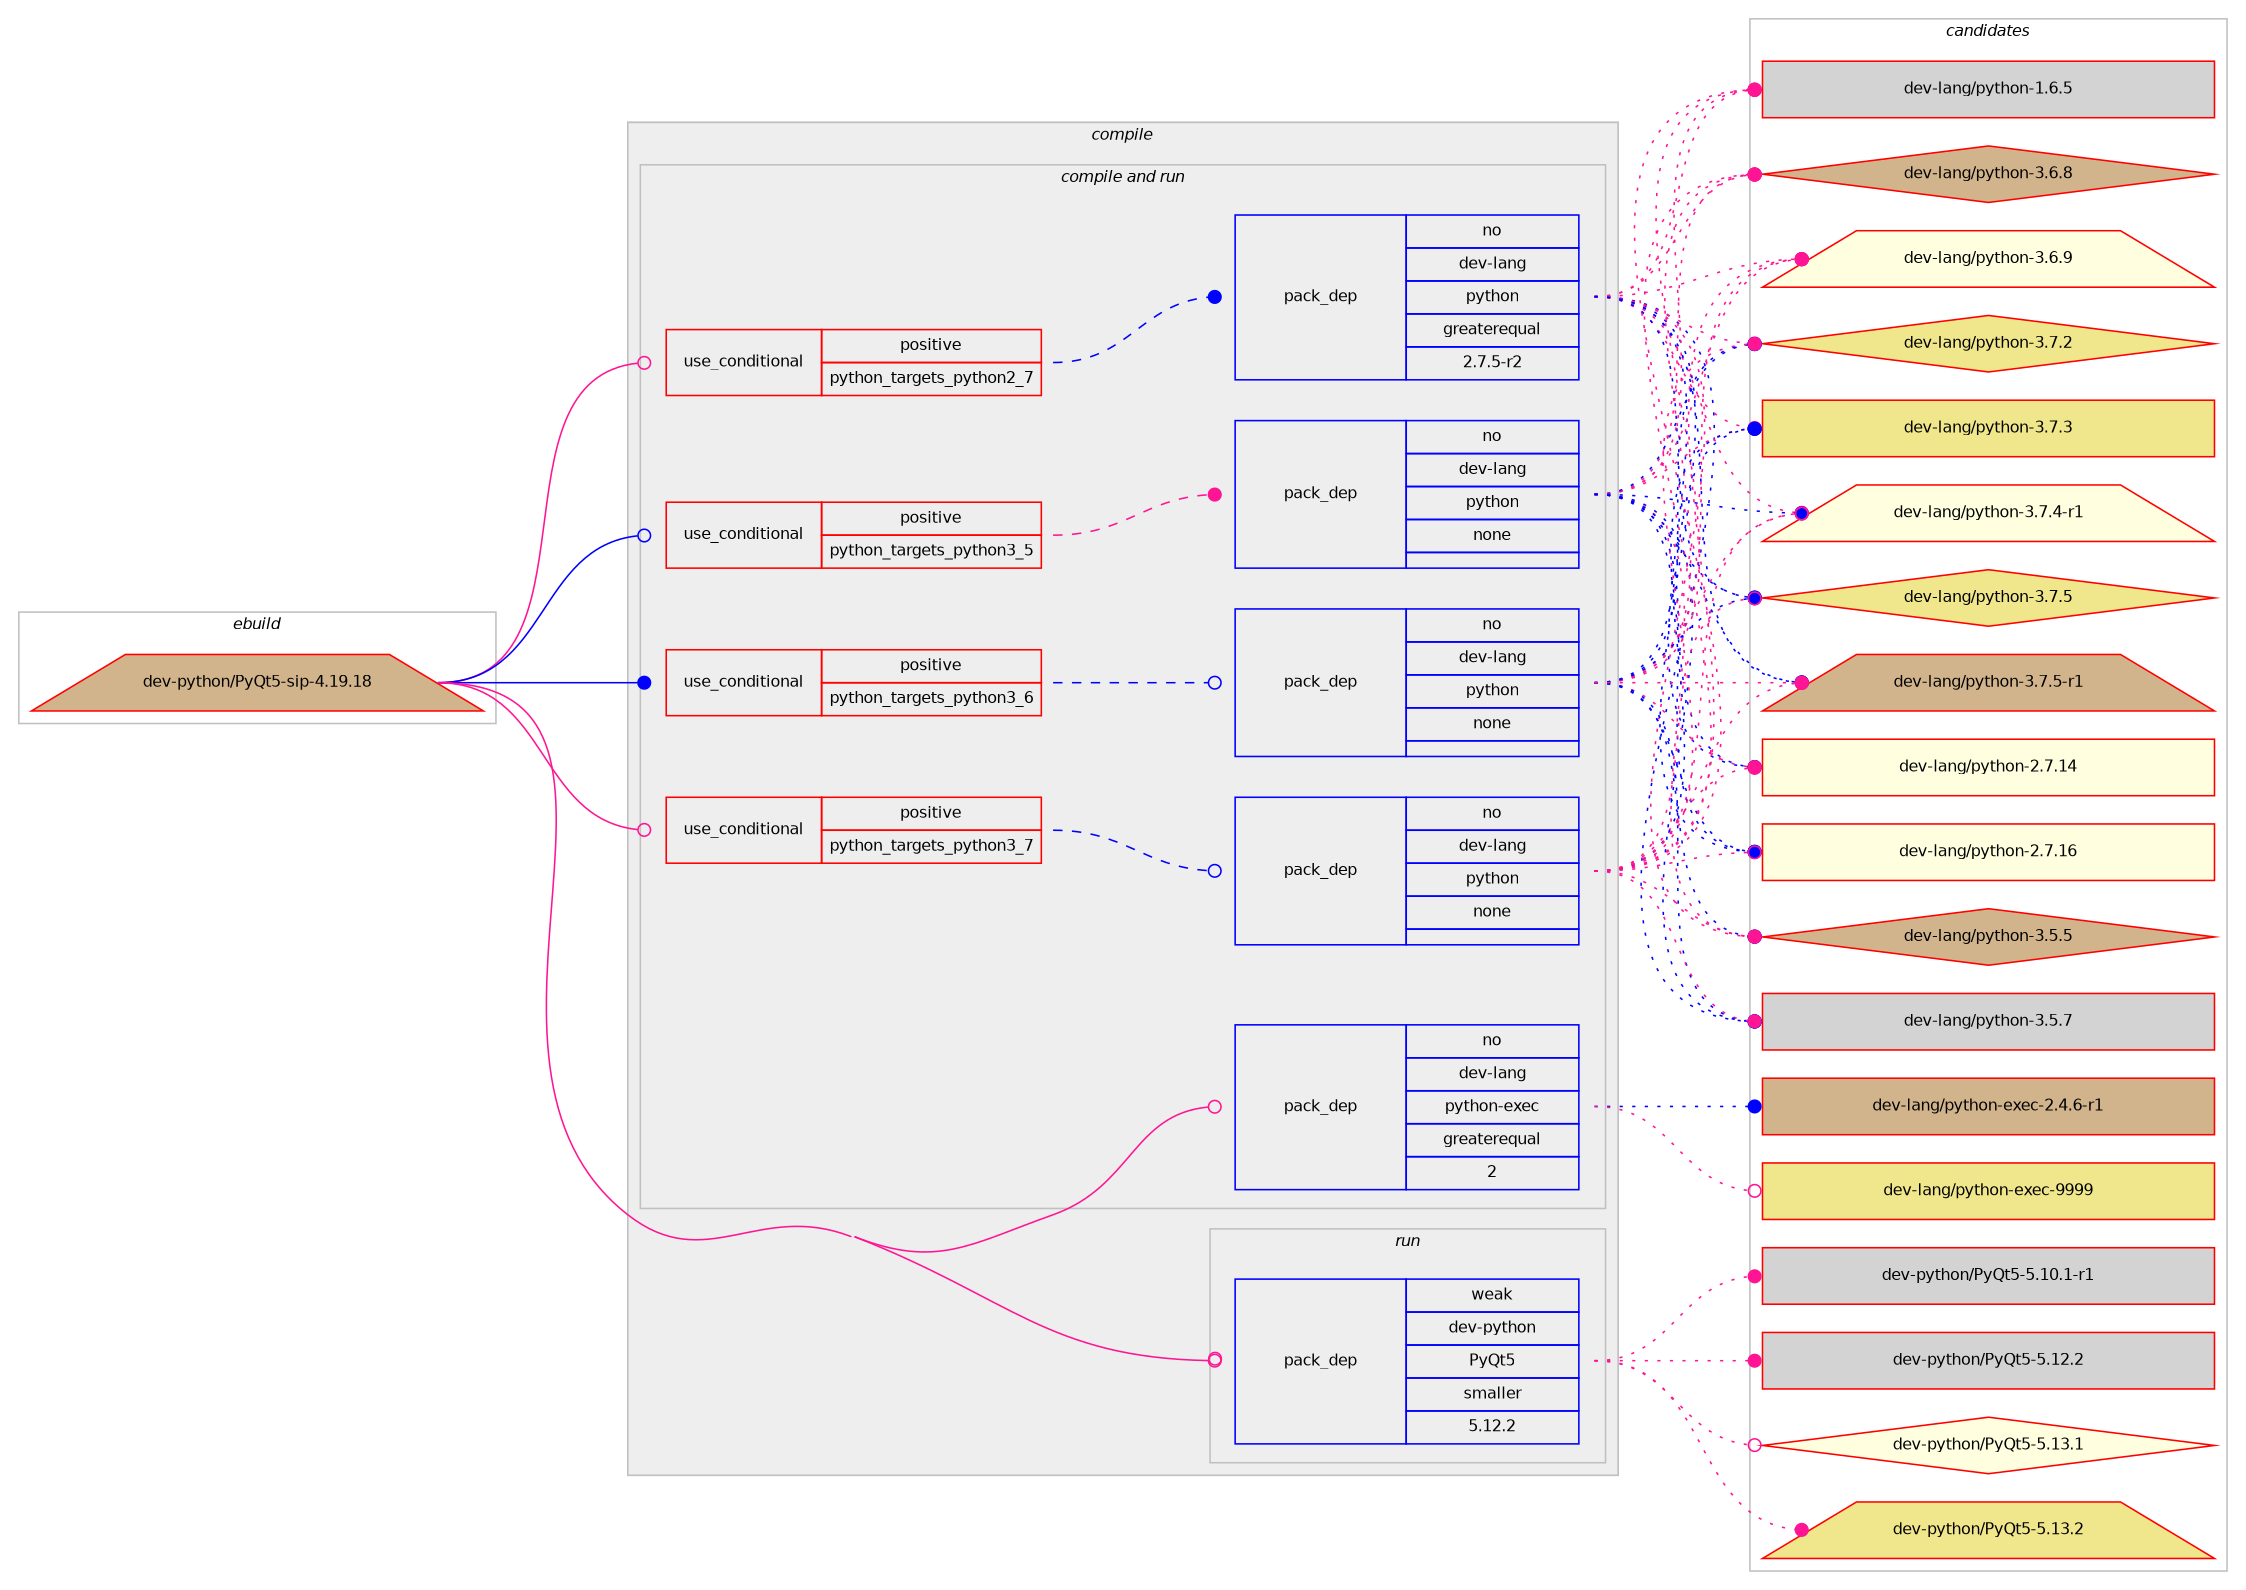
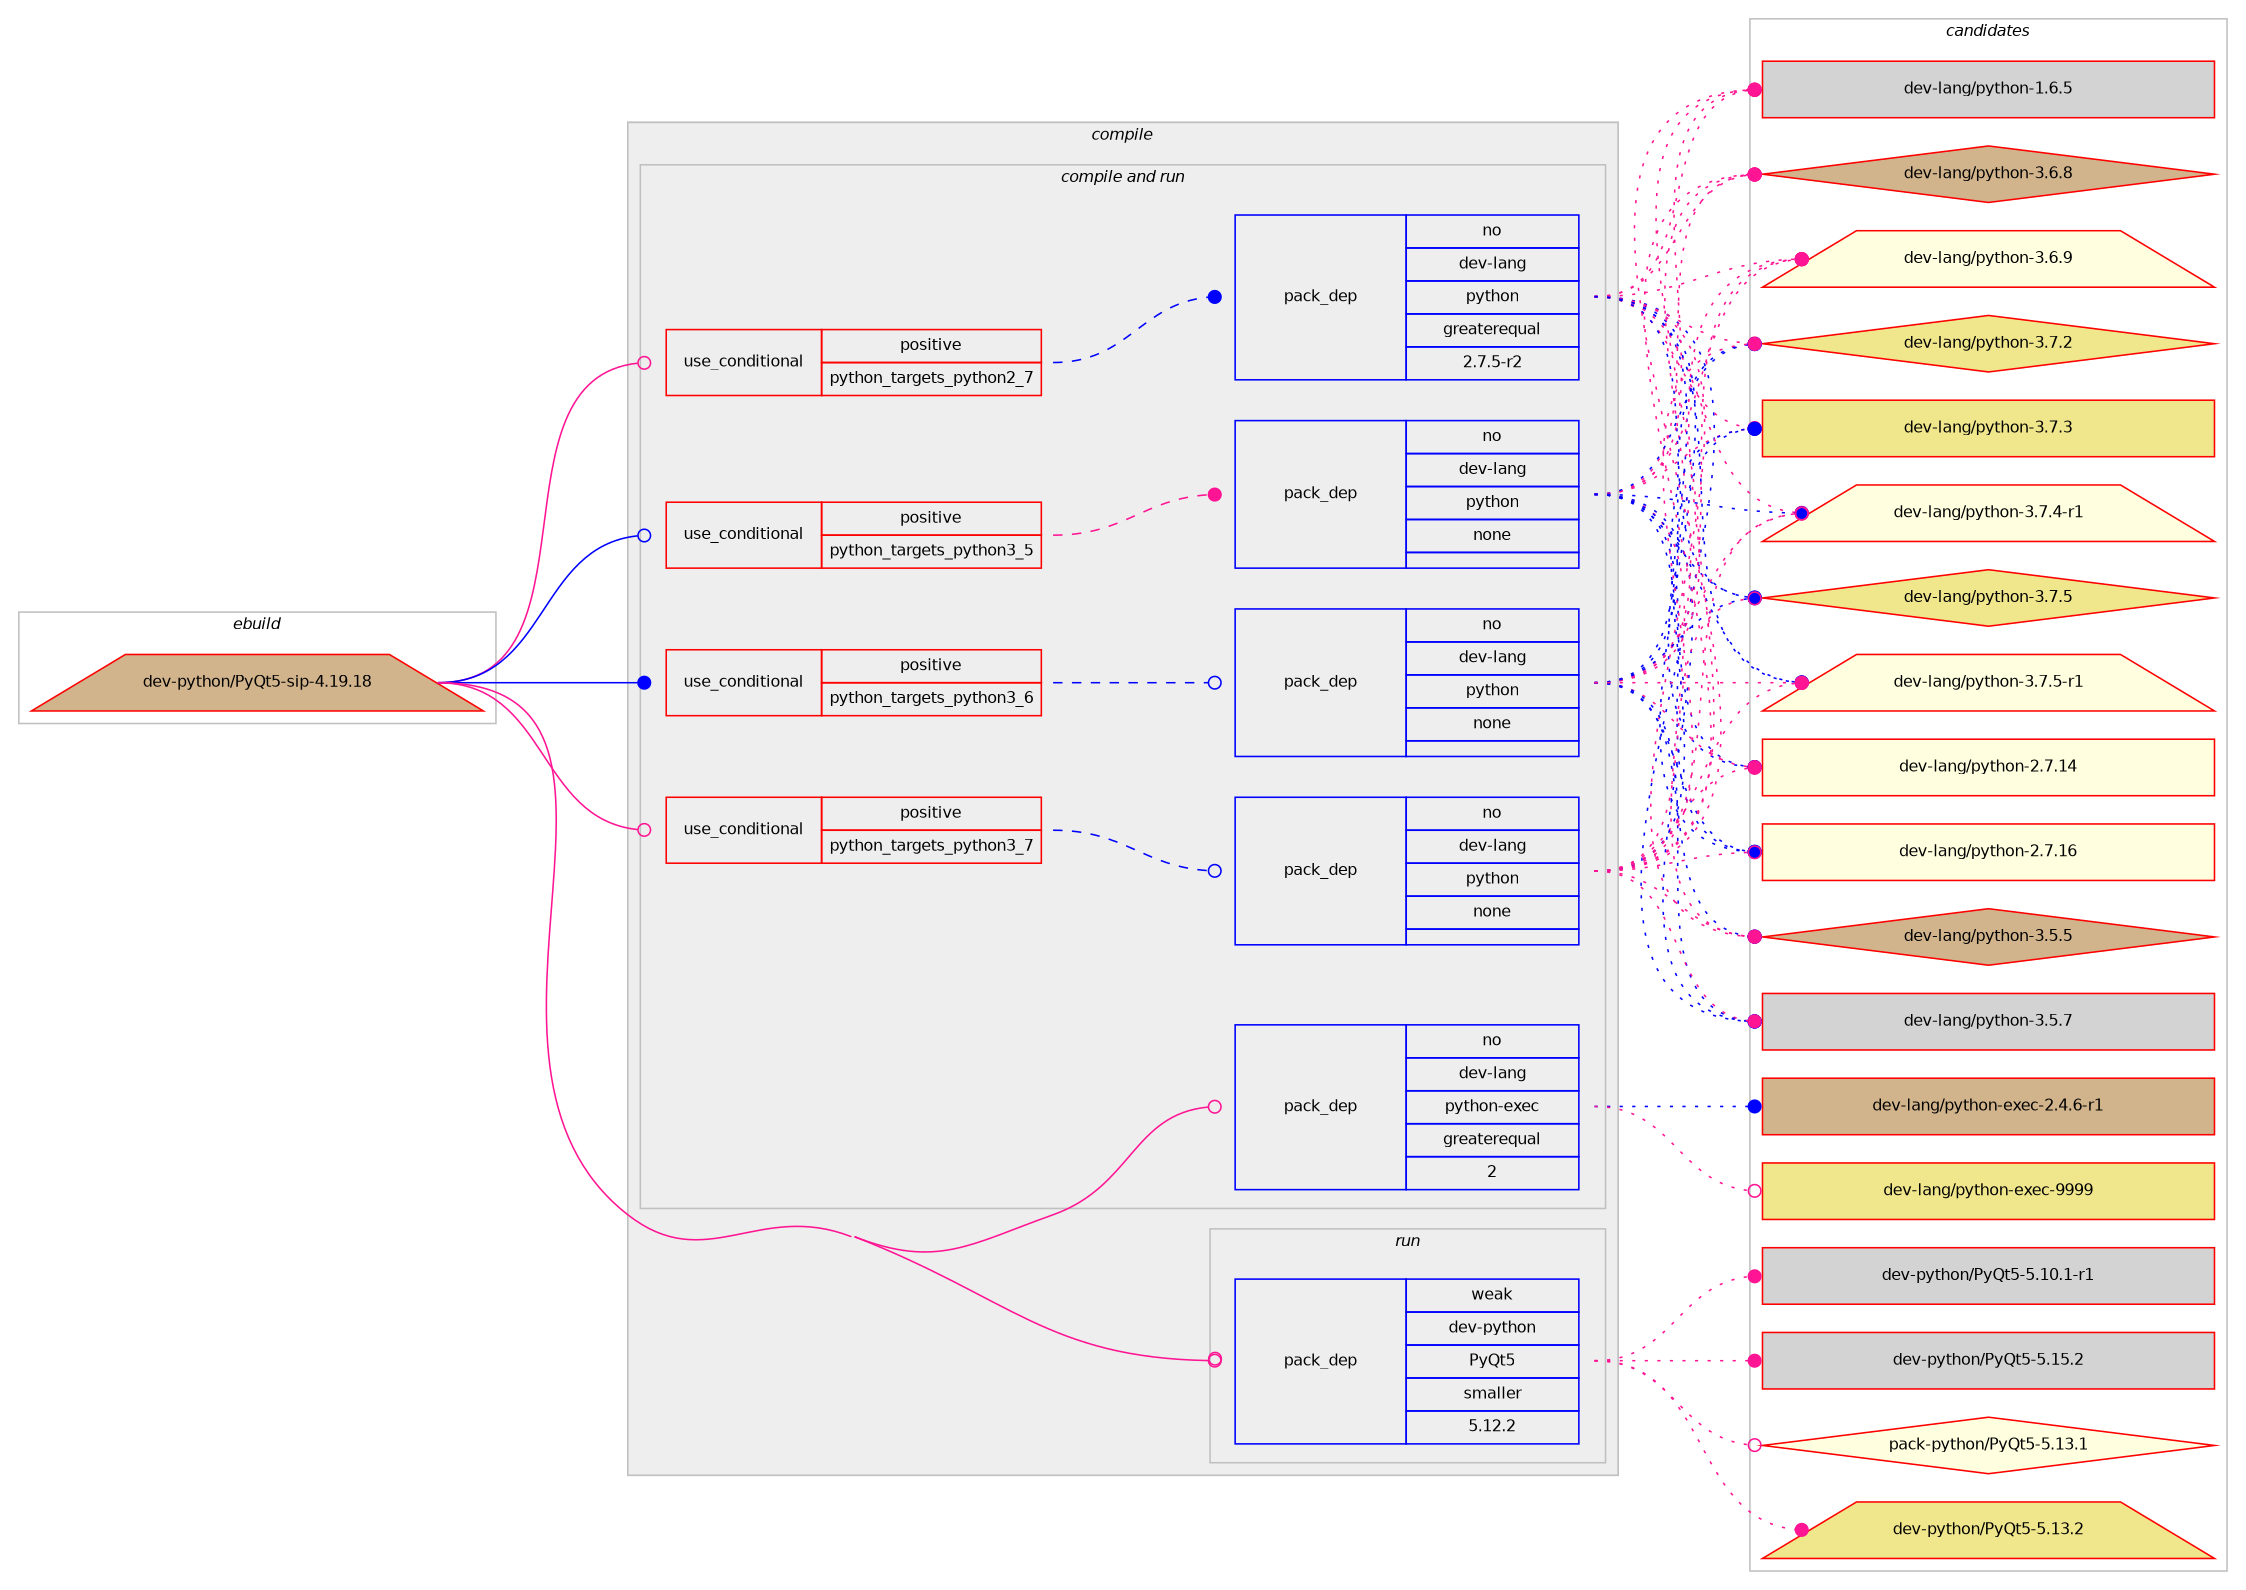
node "dev-lang/python-3.7.5-r1": fillcolor tan -> lightyellow
node "dev-python/PyQt5-5.12.2": label "dev-python/PyQt5-5.12.2" -> "dev-python/PyQt5-5.15.2"
node "dev-python/PyQt5-5.13.1": label "dev-python/PyQt5-5.13.1" -> "pack-python/PyQt5-5.13.1"
